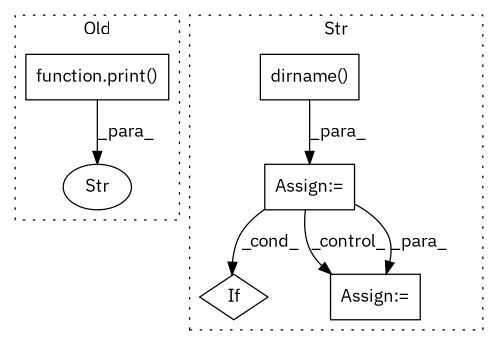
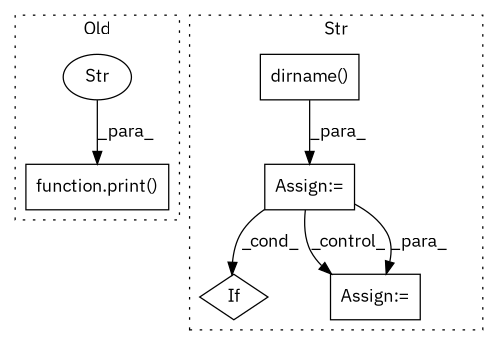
edge "function.print()" -> "Str": reversed
